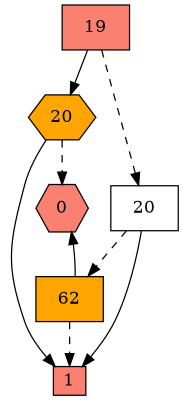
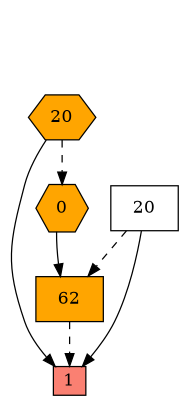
node "19": removed
node "0": fillcolor salmon -> orange
edge "62" -> "0": reversed
